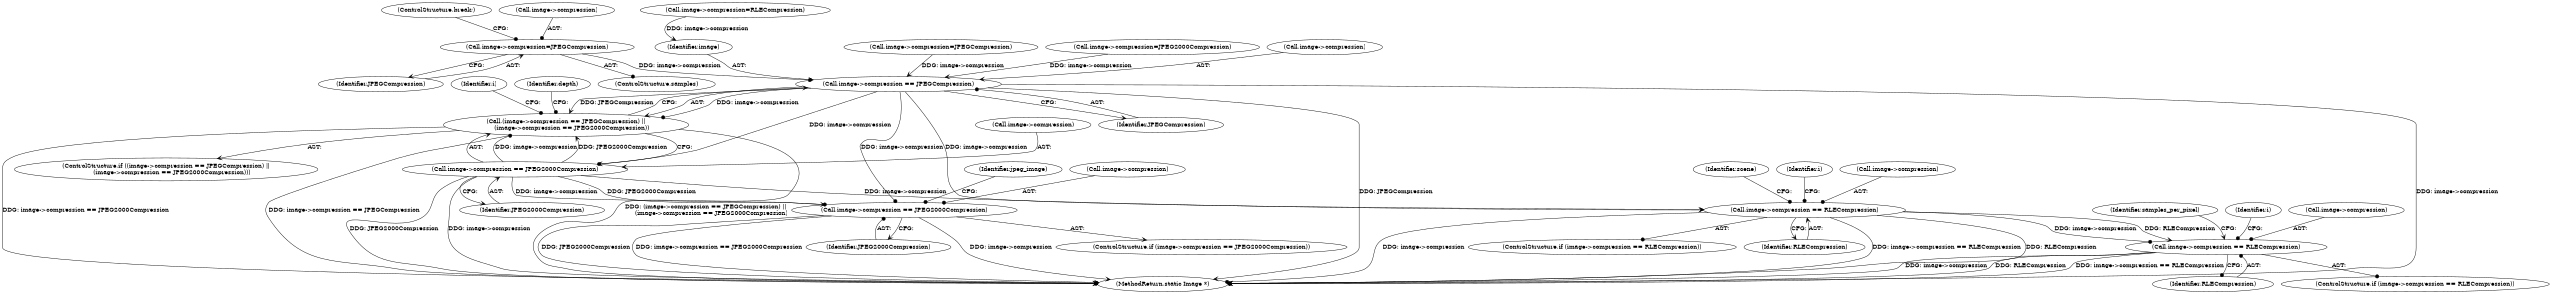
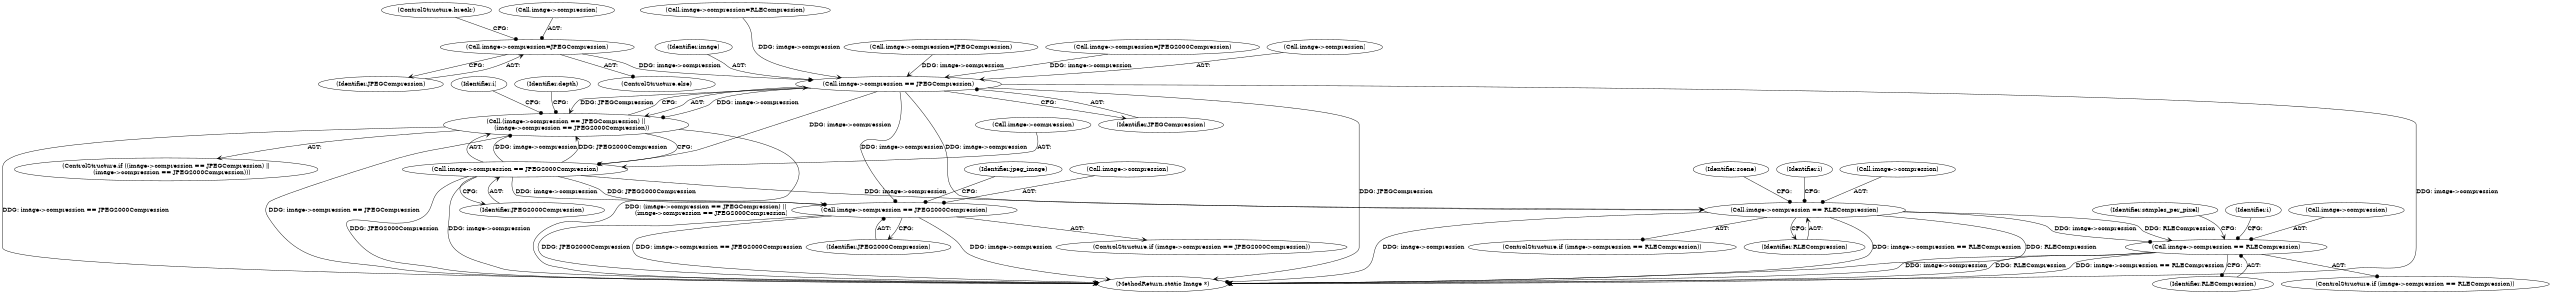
edge "(Call,image->compression=RLECompression)" -> "(Identifier,image)": now "(Call,image->compression=RLECompression)" -> "(Call,image->compression == JPEGCompression)"
node "(ControlStructure,samples)": label "(ControlStructure,samples)" -> "(ControlStructure,else)"
